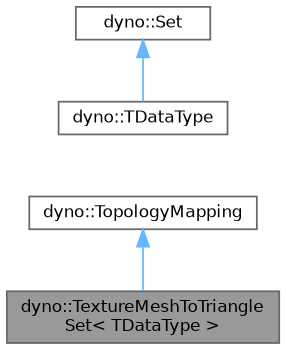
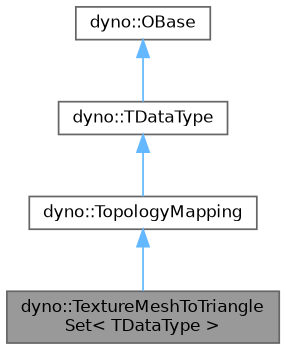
node "dyno::Set": label "dyno::Set" -> "dyno::OBase"
edge "dyno::TopologyMapping" -> "dyno::TDataType": added
